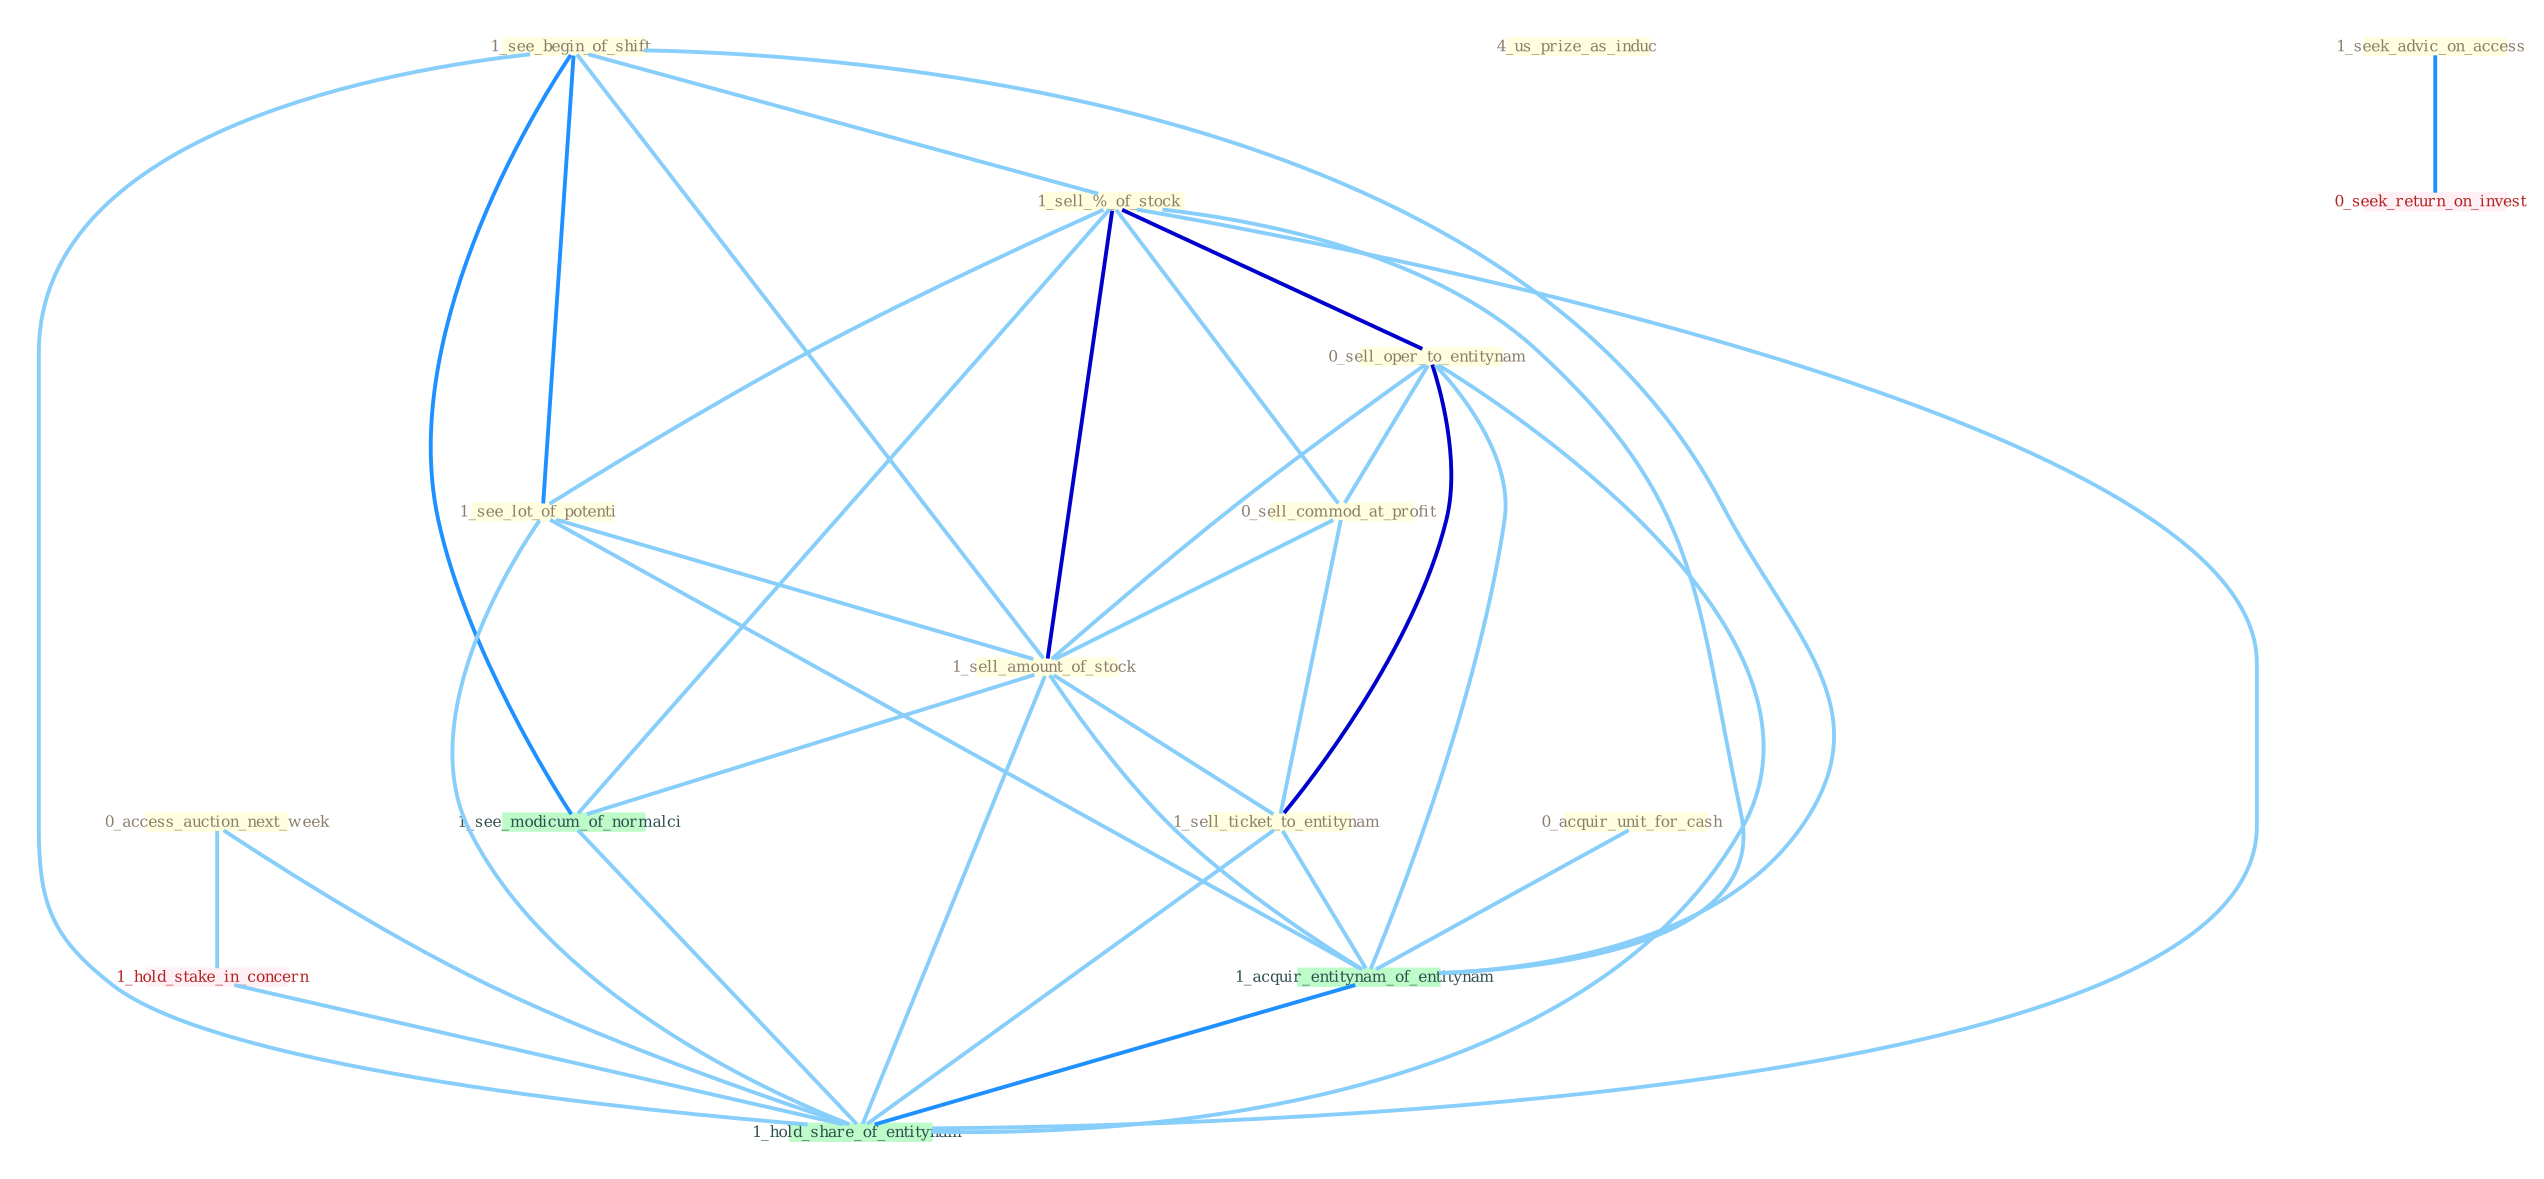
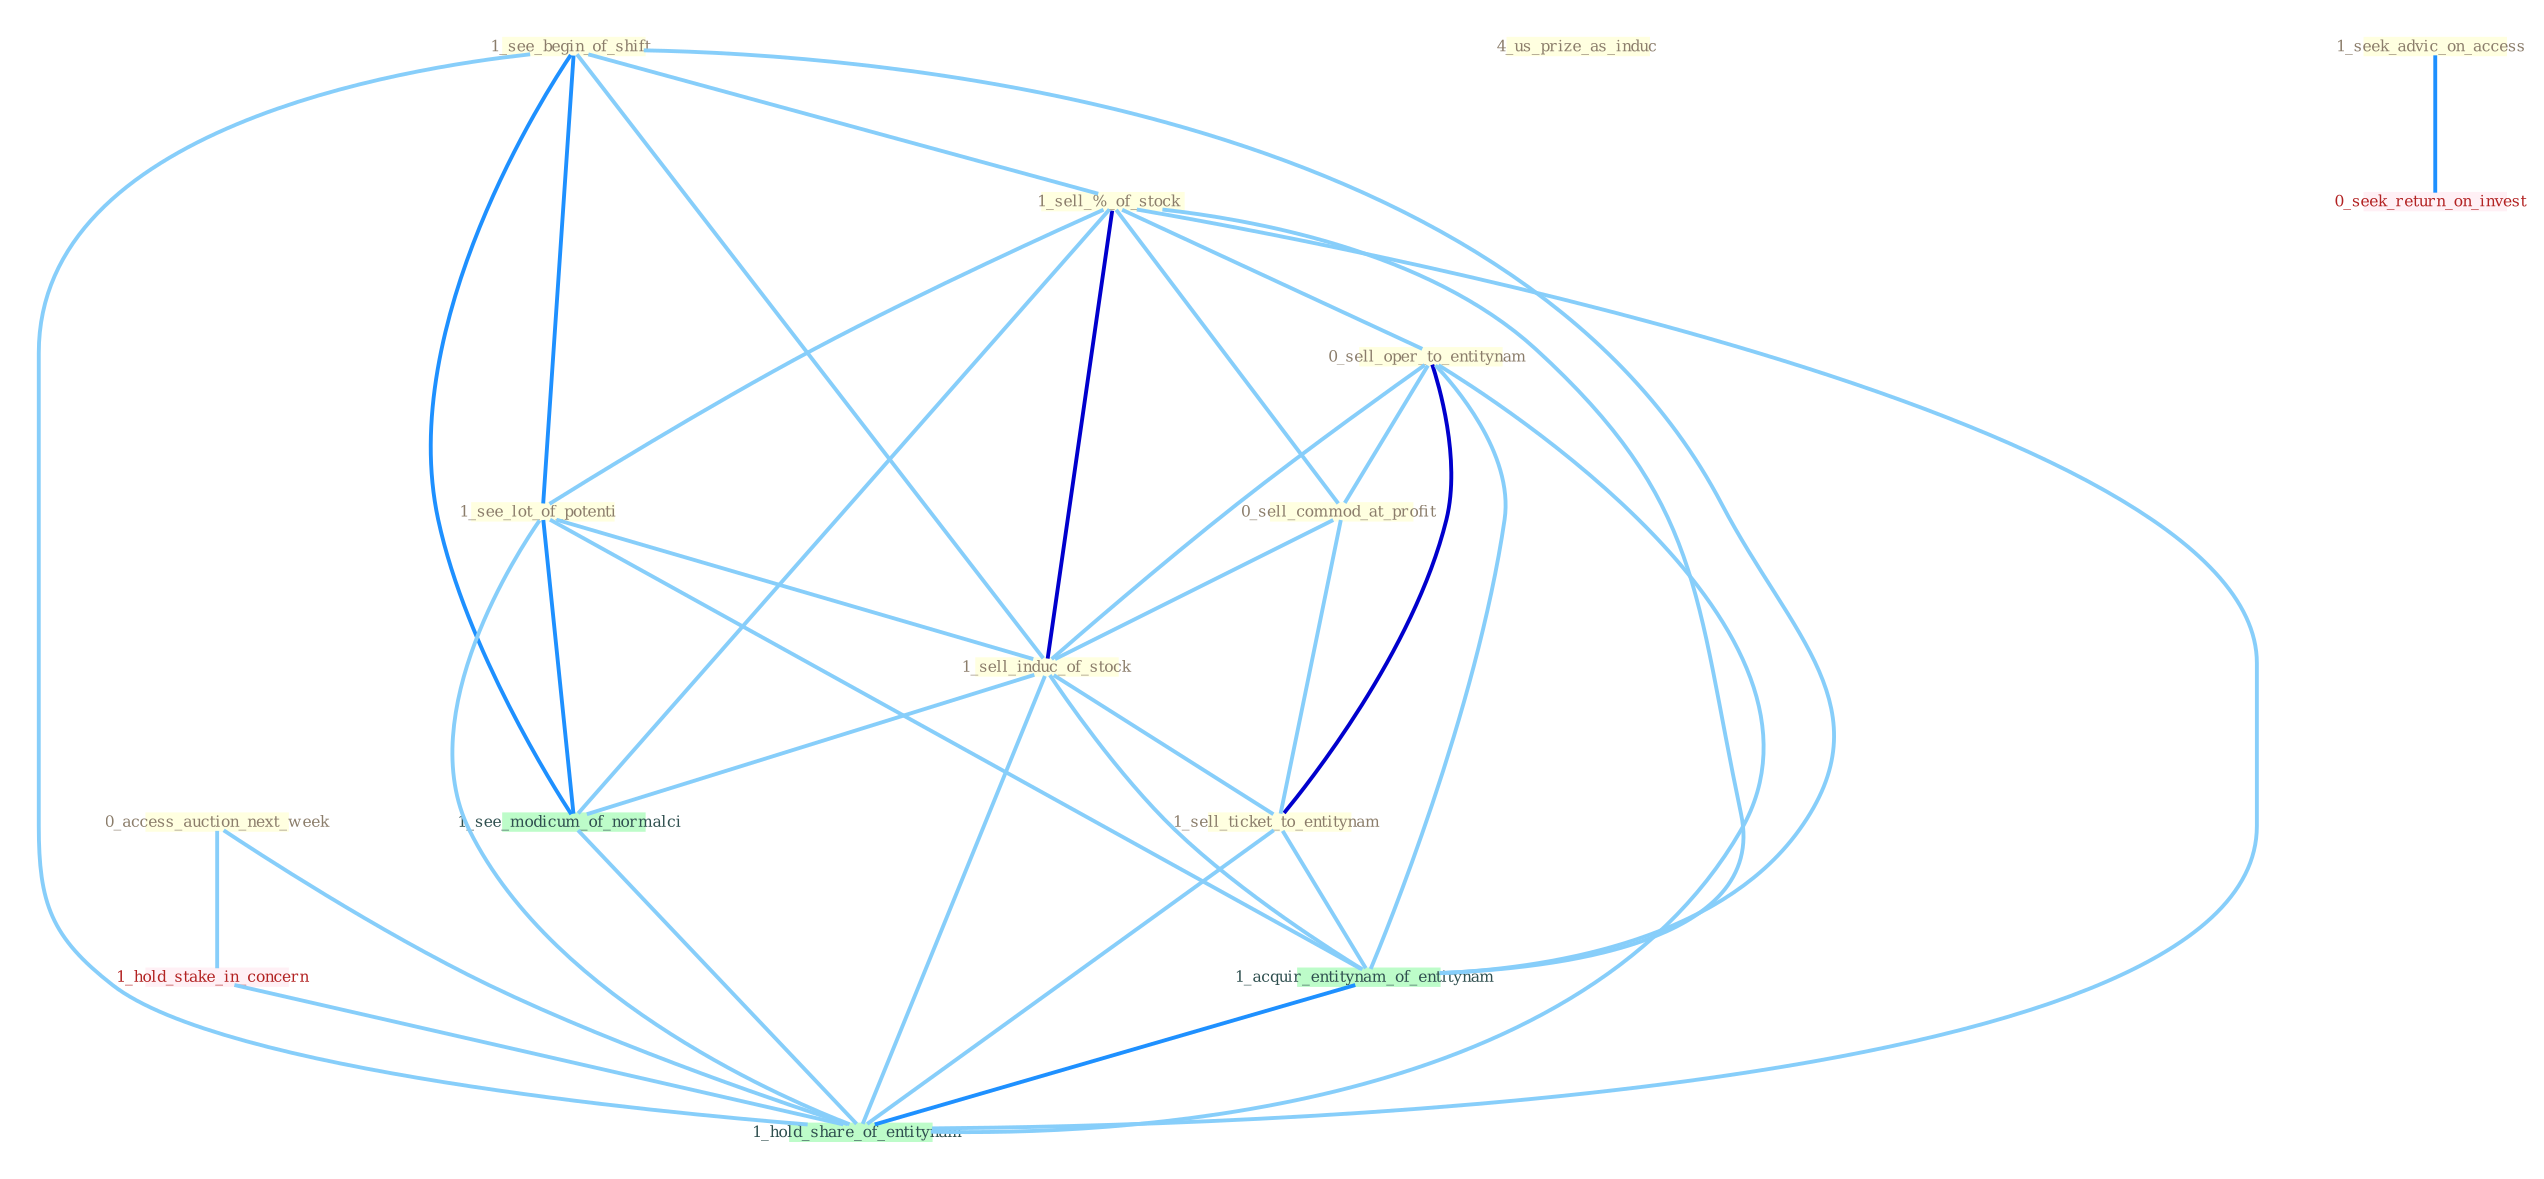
edge "1_sell_%_of_stock" -- "0_sell_oper_to_entitynam": color #0000cd -> #87cefa
edge "1_see_lot_of_potenti" -- "1_see_modicum_of_normalci": added
node "1_sell_amount_of_stock": label "1_sell_amount_of_stock" -> "1_sell_induc_of_stock"
node "0_acquir_unit_for_cash": removed
